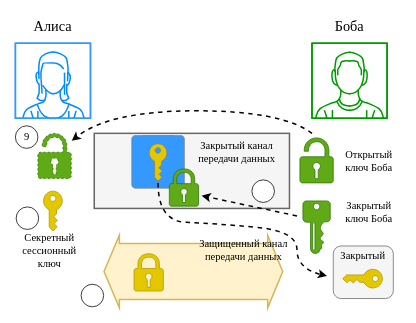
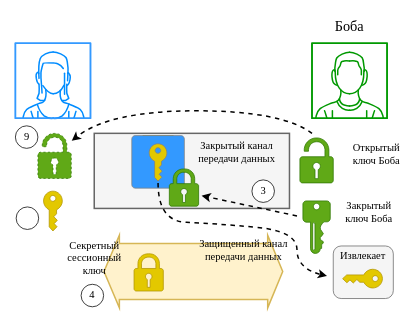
node "Алиса": removed
node "Открытый ключ Боба": moved (369, 162) -> (376, 154)
node "3": added
node "Секретный сессионный ключ": moved (49, 251) -> (94, 258)
node "Закрытый": label "Закрытый" -> "Извлекает"
node "4": added
